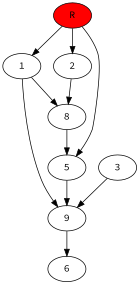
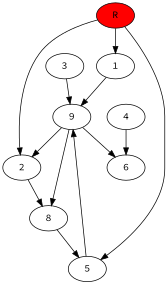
edge "1" -> "8": now "9" -> "8"
node "4": added
edge "9" -> "2": added
